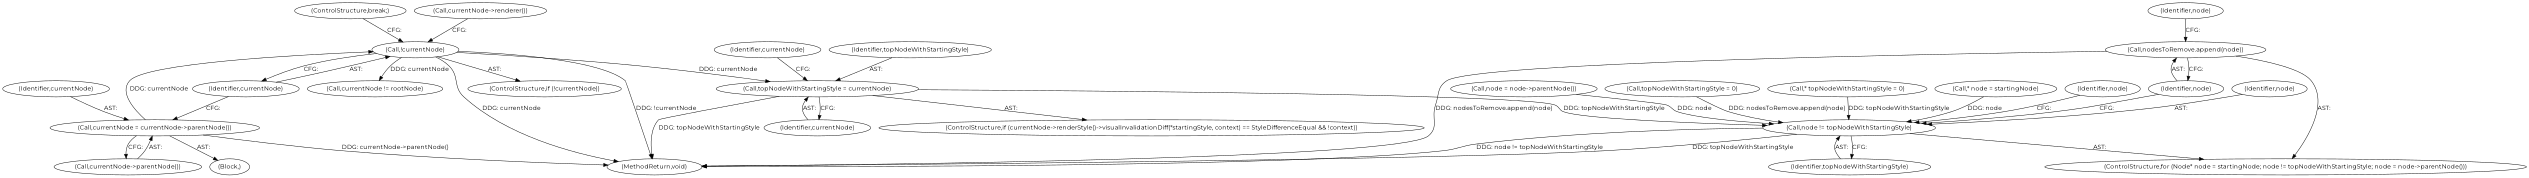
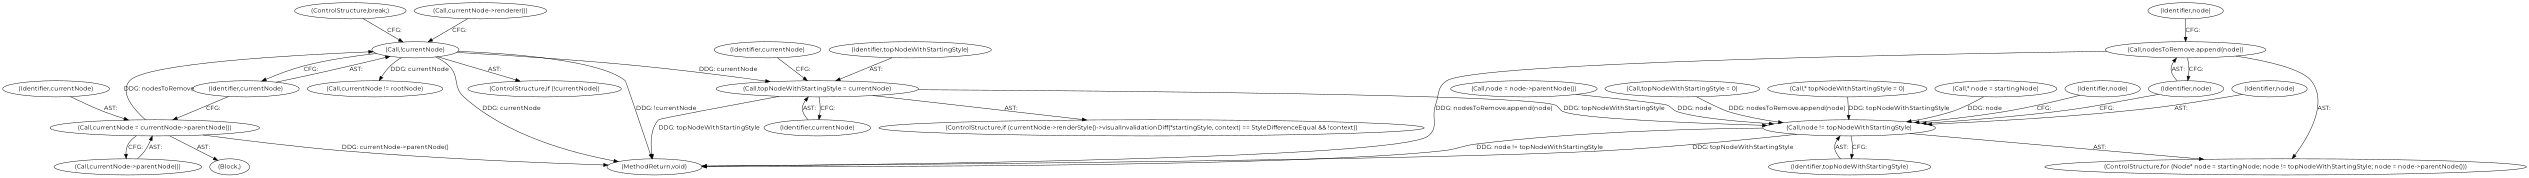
edge "(Call,currentNode = currentNode->parentNode())" -> "(Call,!currentNode)": label "DDG: currentNode" -> "DDG: nodesToRemove"
